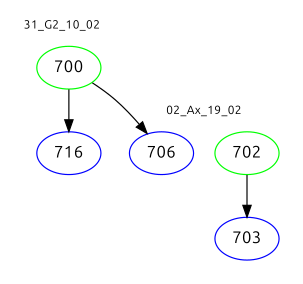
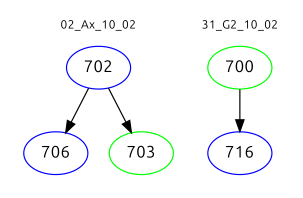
edge "700" -> "706": now "702" -> "706"
cluster "02_Ax_19_02": label "02_Ax_19_02" -> "02_Ax_10_02"
node "702": color green -> blue
node "703": color blue -> green
